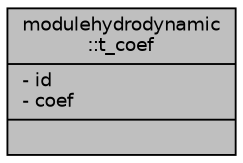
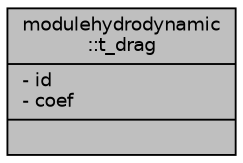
node "modulehydrodynamic": text "::t_coef" -> "::t_drag"
